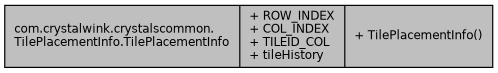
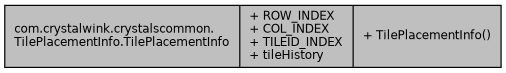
node "com.crystalwink.crystalscommon.": text "+ TILEID_COL" -> "+ TILEID_INDEX"
